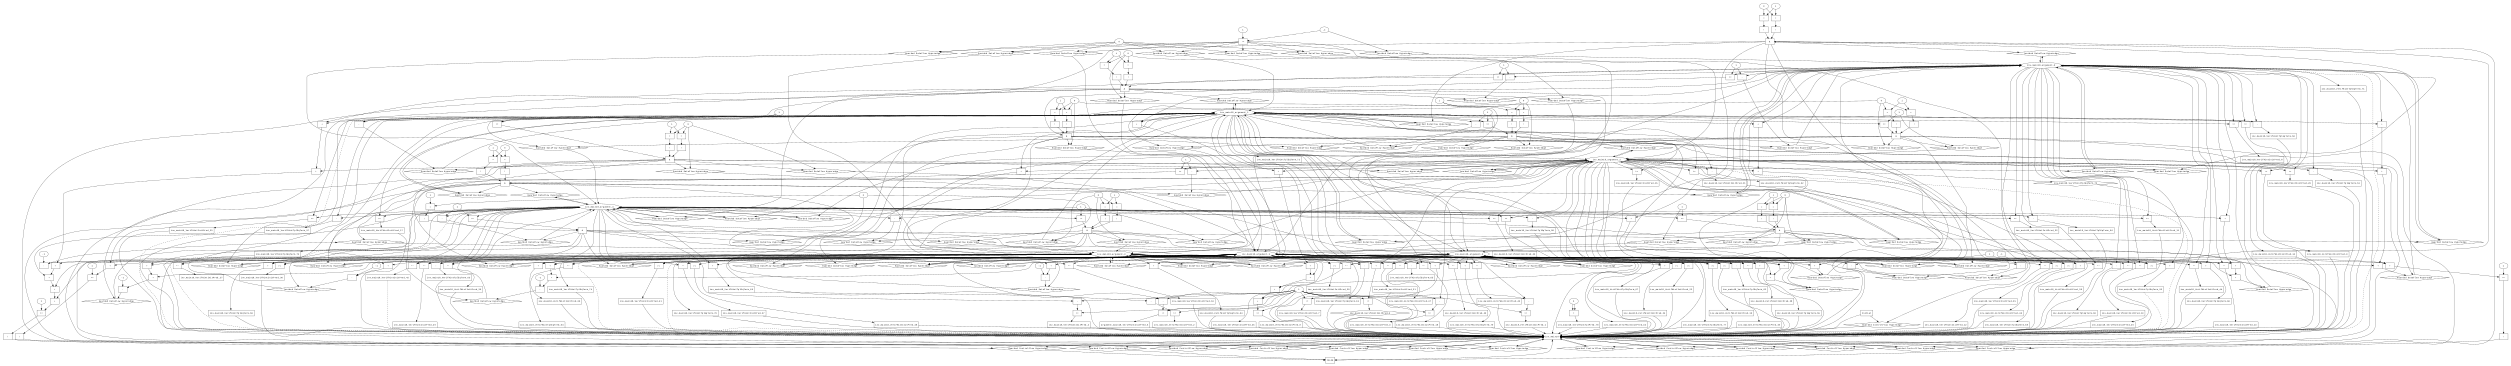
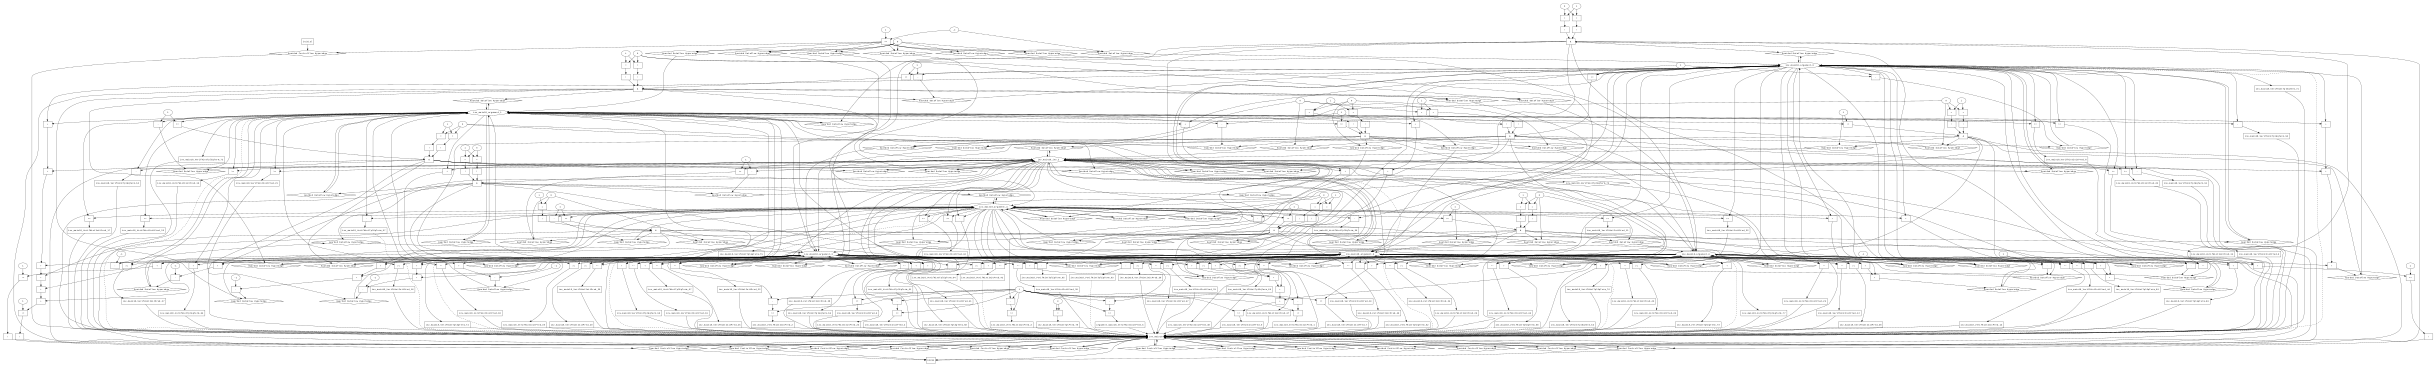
node "inv_main18_argument_2": label "inv_main18_argument_2" -> "inv_main18_inv_2"
edge "inv_main18_argument_6" -> "inv_main18": style solid -> dashed
node "inv_main18_VerifHintInitPred_6": shape diamond -> box
edge "inv_main18_VerifHintTplEqTerm_57" -> "inv_main18": style solid -> dashed
edge "Initial" -> "inv_main18": now "inv_main18_VerifHintInitPred_27" -> "inv_main18"
edge "inv_main18_VerifHintTplEqTerm_63" -> "inv_main18": style solid -> dashed
